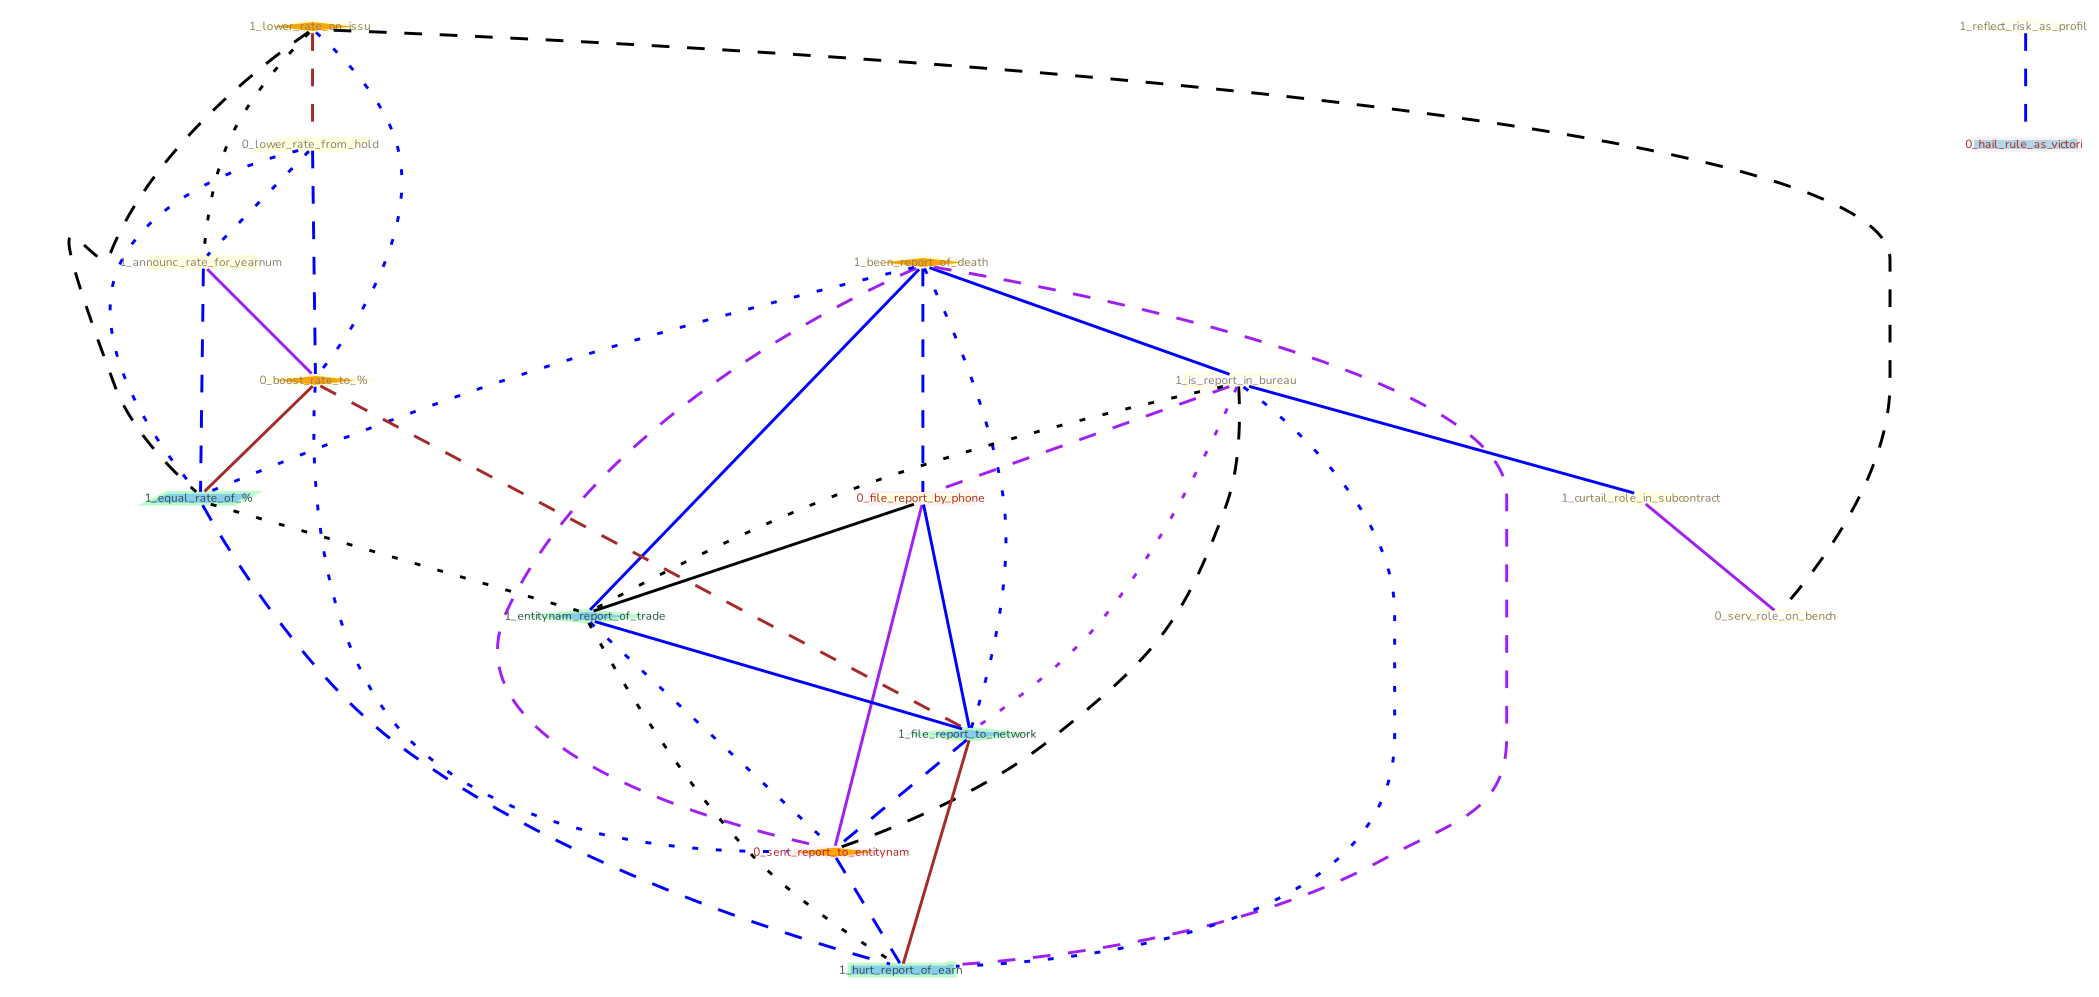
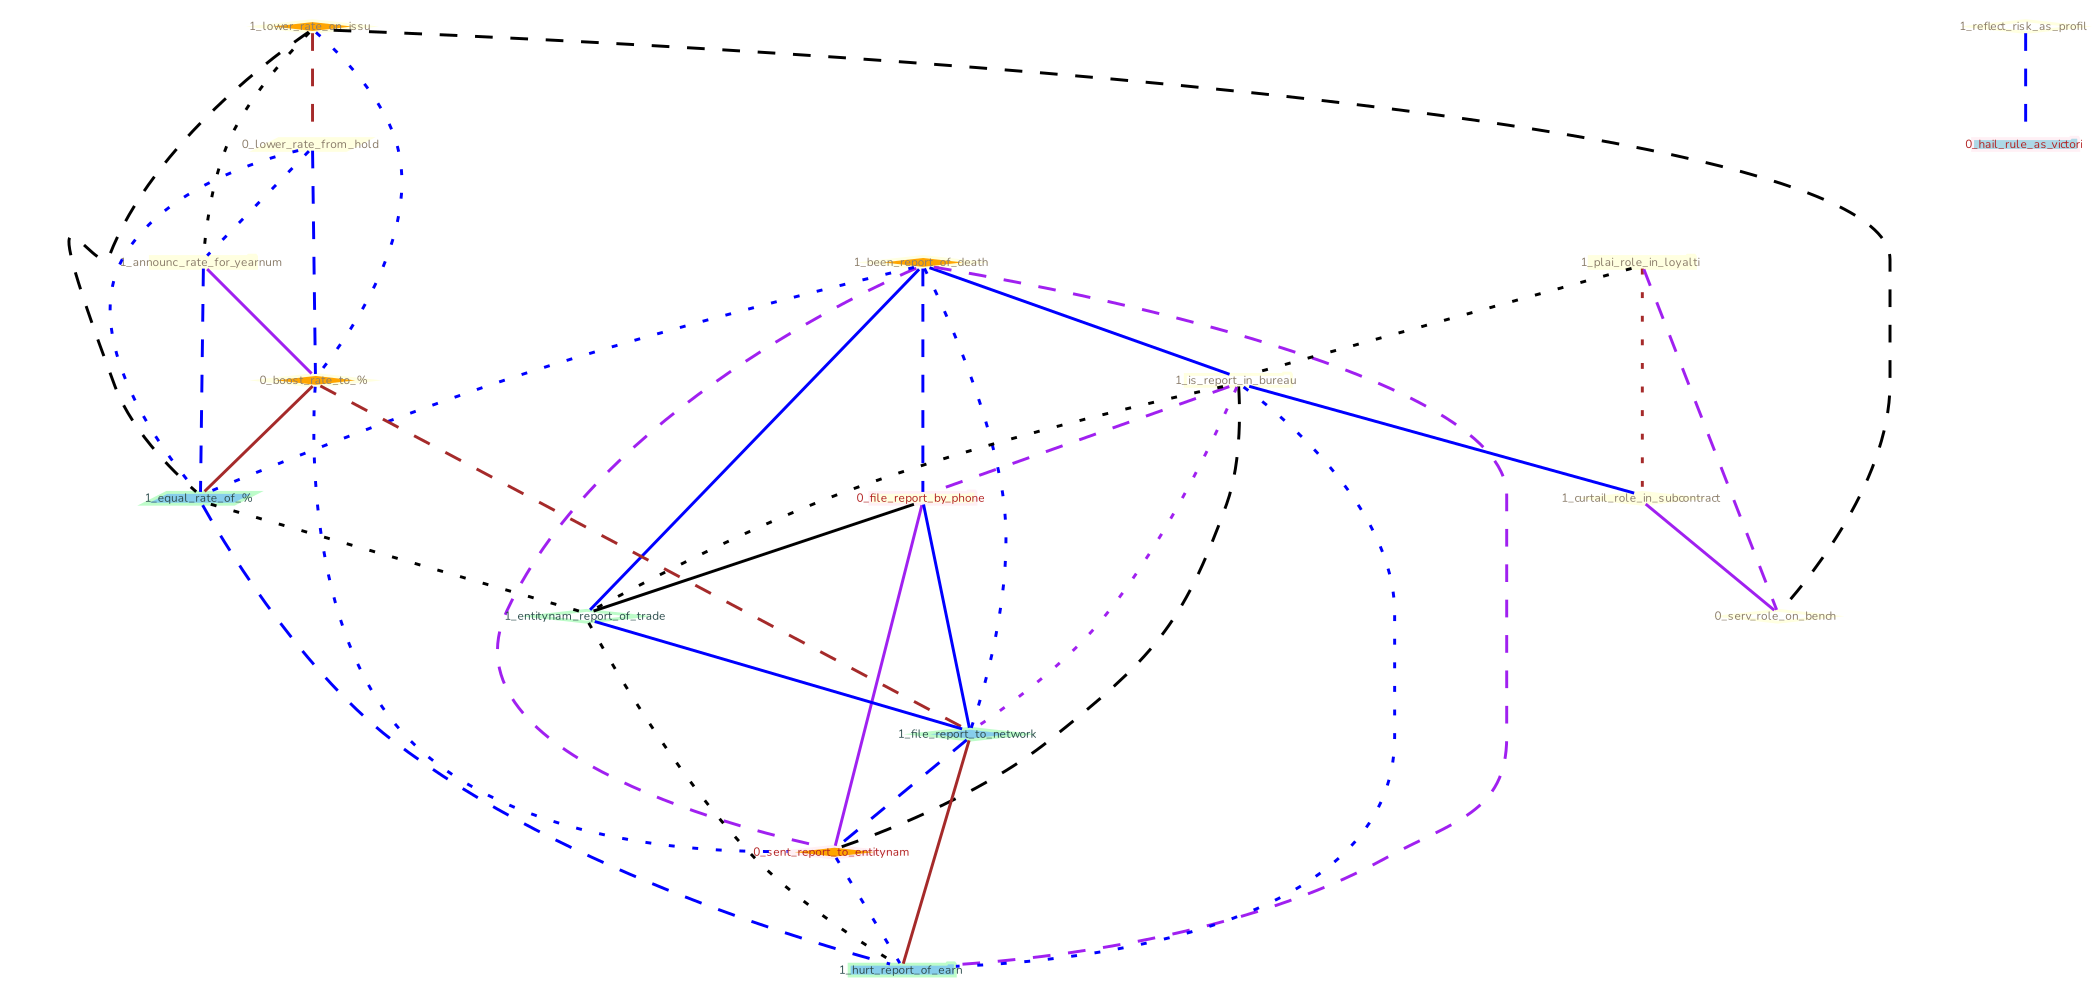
node "1_plai_role_in_loyalti": added
node "1_entitynam_report_of_trade": fillcolor skyblue -> white
edge "1_entitynam_report_of_trade" -- "0_sent_report_to_entitynam": removed
edge "0_sent_report_to_entitynam" -- "1_hurt_report_of_earn": style dashed -> dotted
